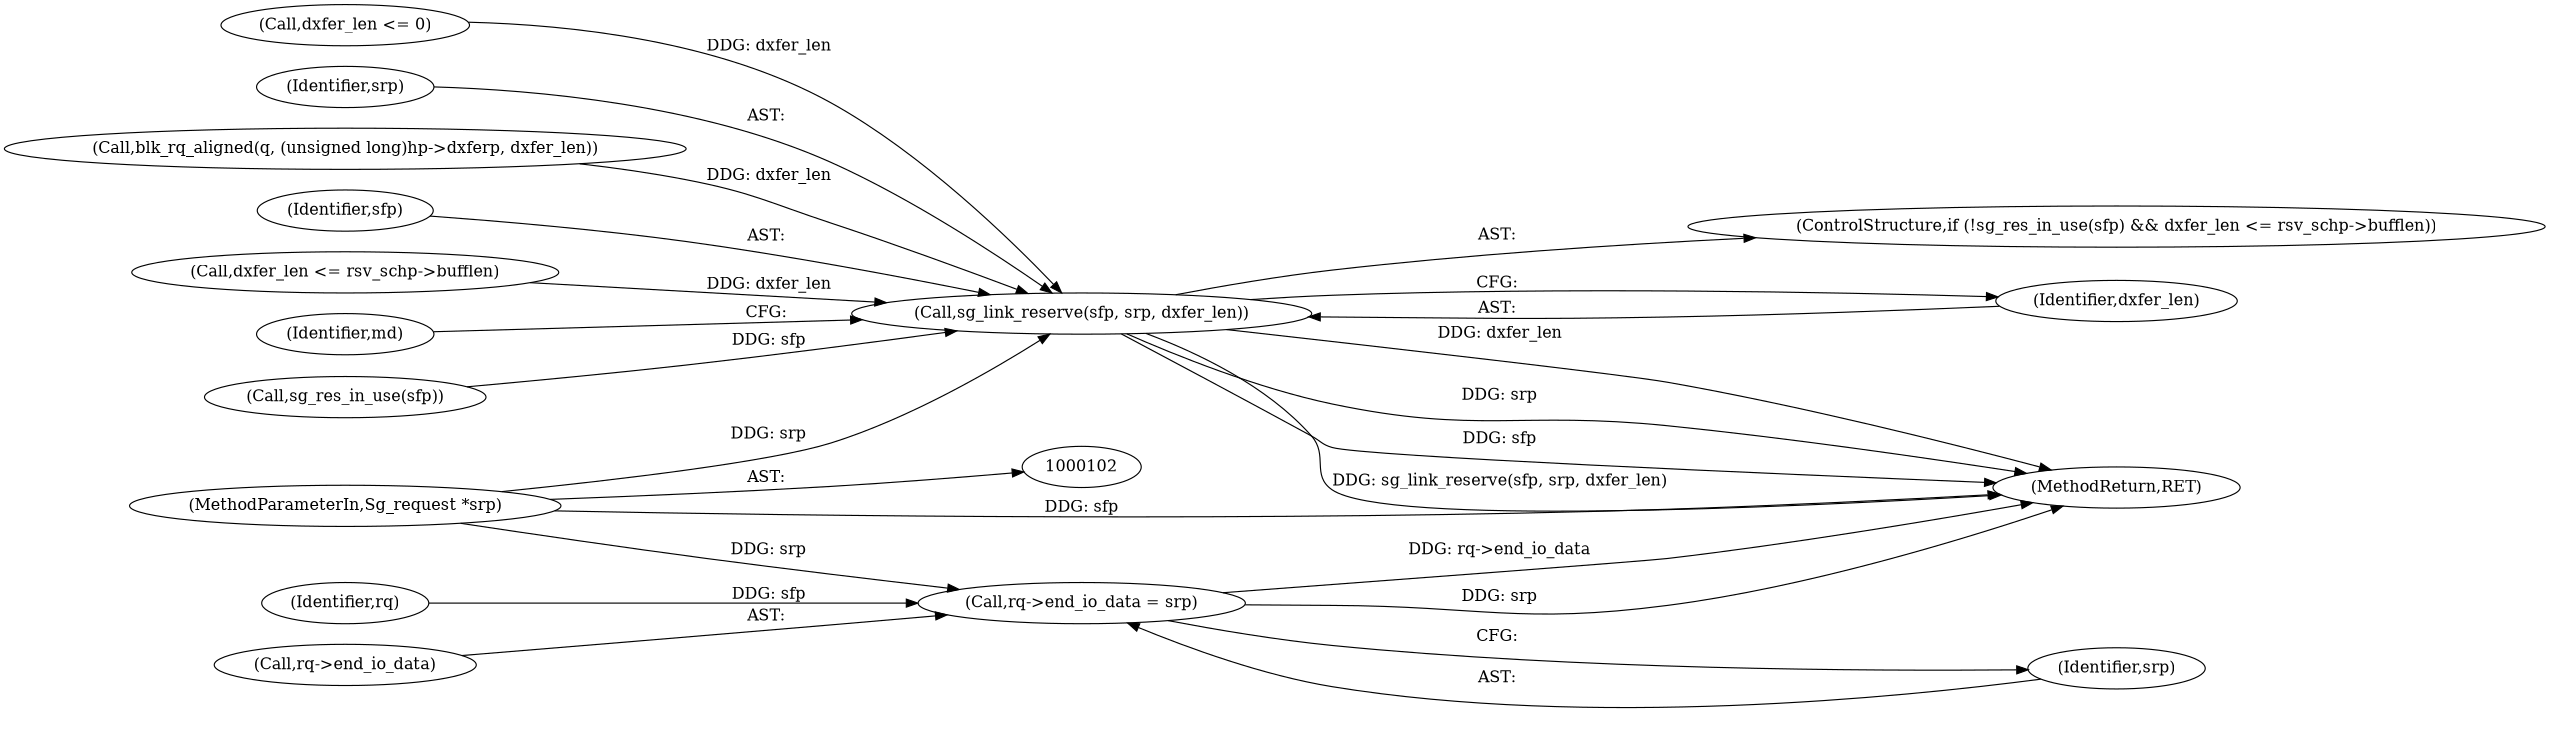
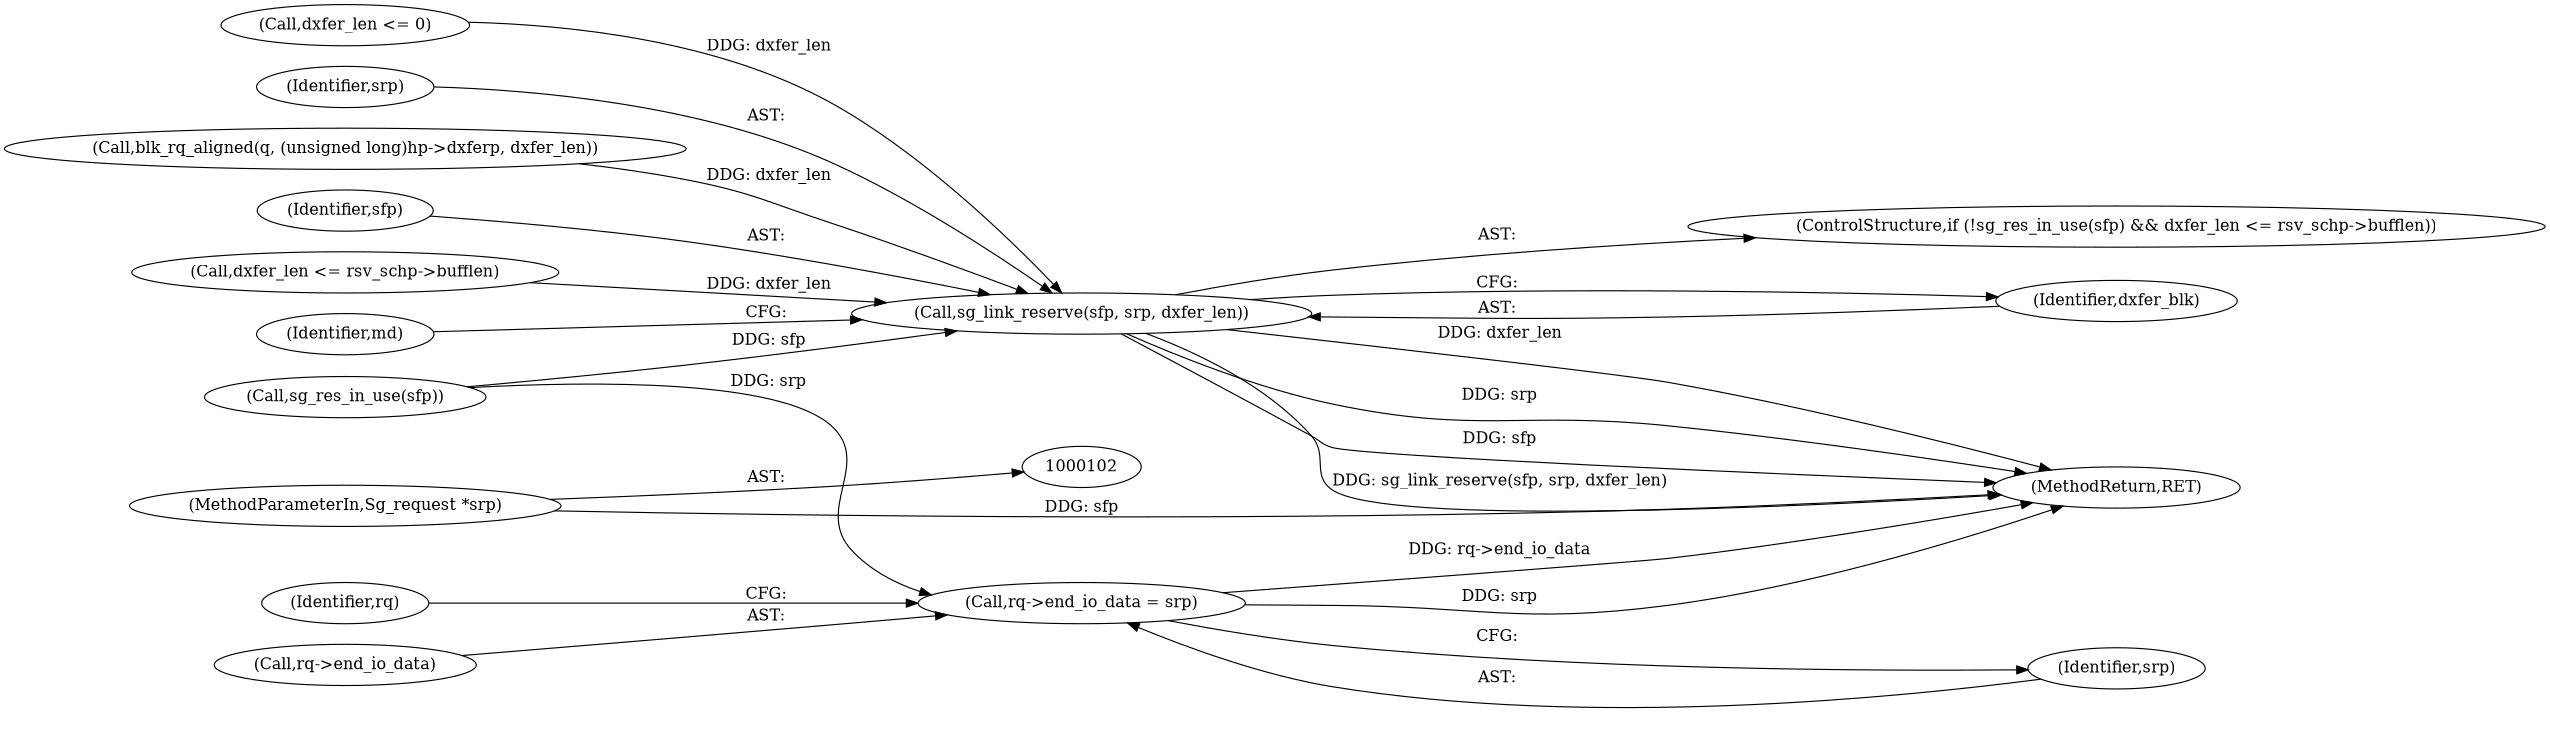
node "(Identifier,dxfer_len)": label "(Identifier,dxfer_len)" -> "(Identifier,dxfer_blk)"
edge "(MethodParameterIn,Sg_request *srp)" -> "(Call,sg_link_reserve(sfp, srp, dxfer_len))": removed, label "DDG: srp"
edge "(MethodParameterIn,Sg_request *srp)" -> "(Call,rq->end_io_data = srp)": now "(Call,sg_res_in_use(sfp))" -> "(Call,rq->end_io_data = srp)"
edge "(Identifier,rq)" -> "(Call,rq->end_io_data = srp)": label "DDG: sfp" -> "CFG: "
